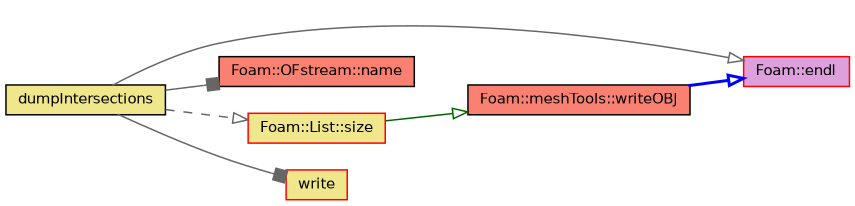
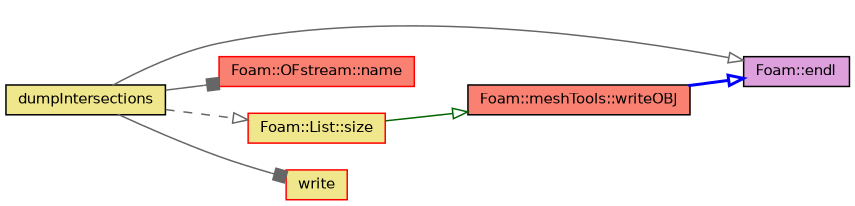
node "Foam::OFstream::name": color black -> red
node "Foam::endl": color red -> black
